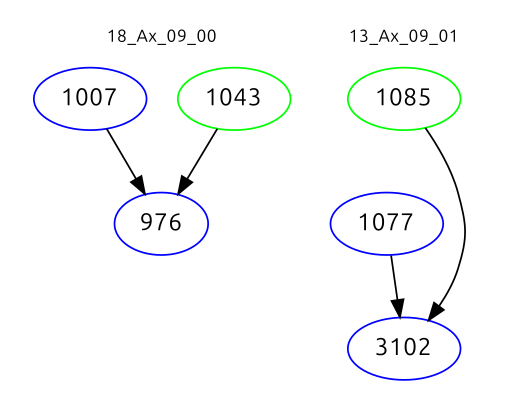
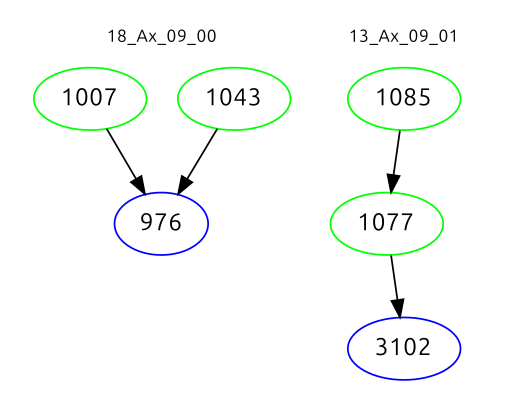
node "1007": color blue -> green
edge "1085" -> "3102": now "1085" -> "1077"
node "1077": color blue -> green
